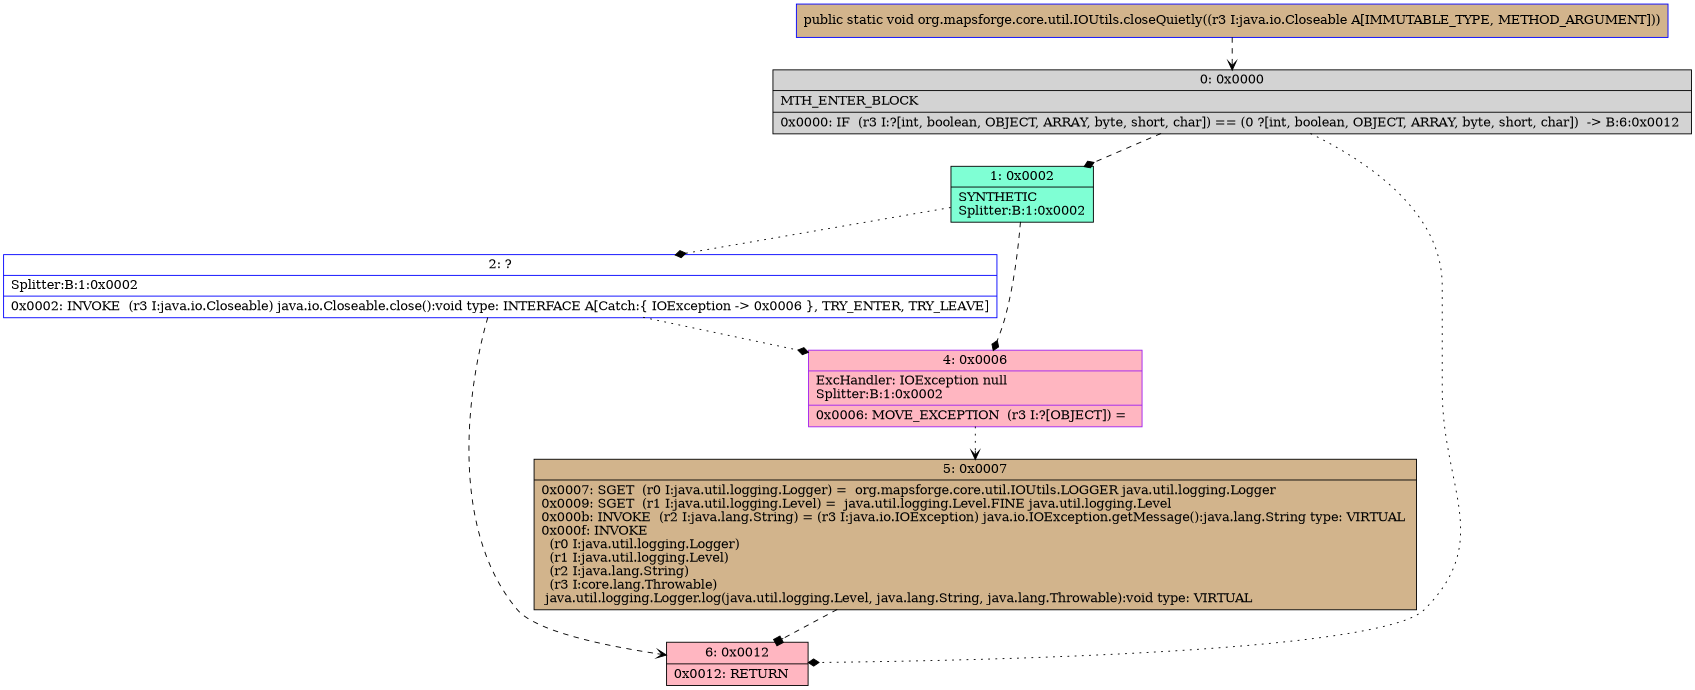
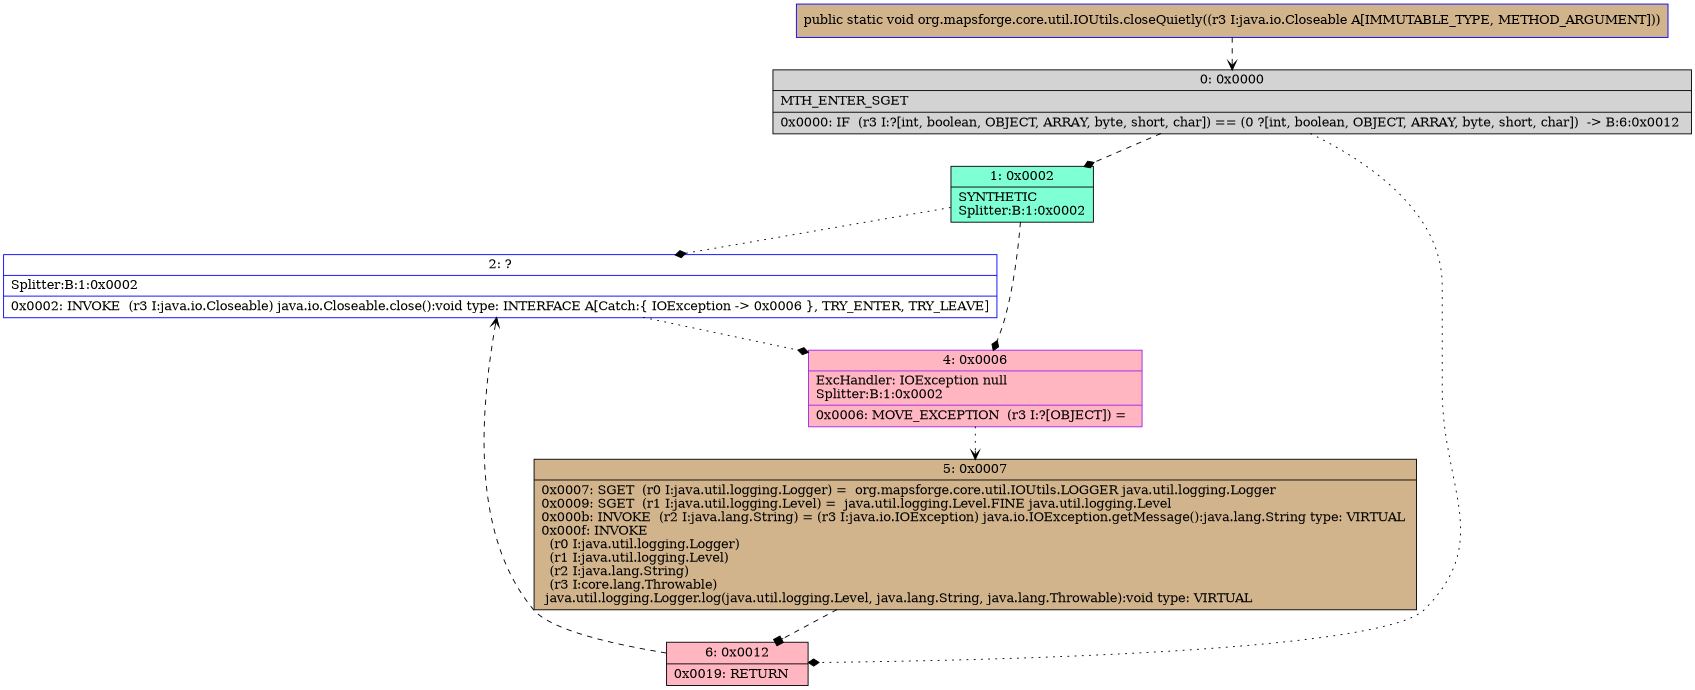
node "0: 0x0000": text "MTH_ENTER_BLOCK" -> "MTH_ENTER_SGET"
edge "2: ?" -> "6: 0x0012": reversed
node "6: 0x0012": text "0x0012: RETURN" -> "0x0019: RETURN"
